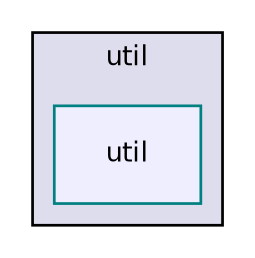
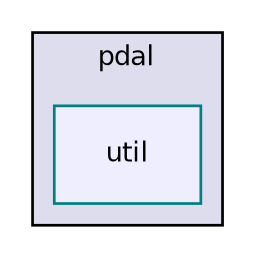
cluster "util": label "util" -> "pdal"
